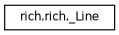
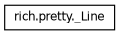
node "rich.rich._Line": label "rich.rich._Line" -> "rich.pretty._Line"
